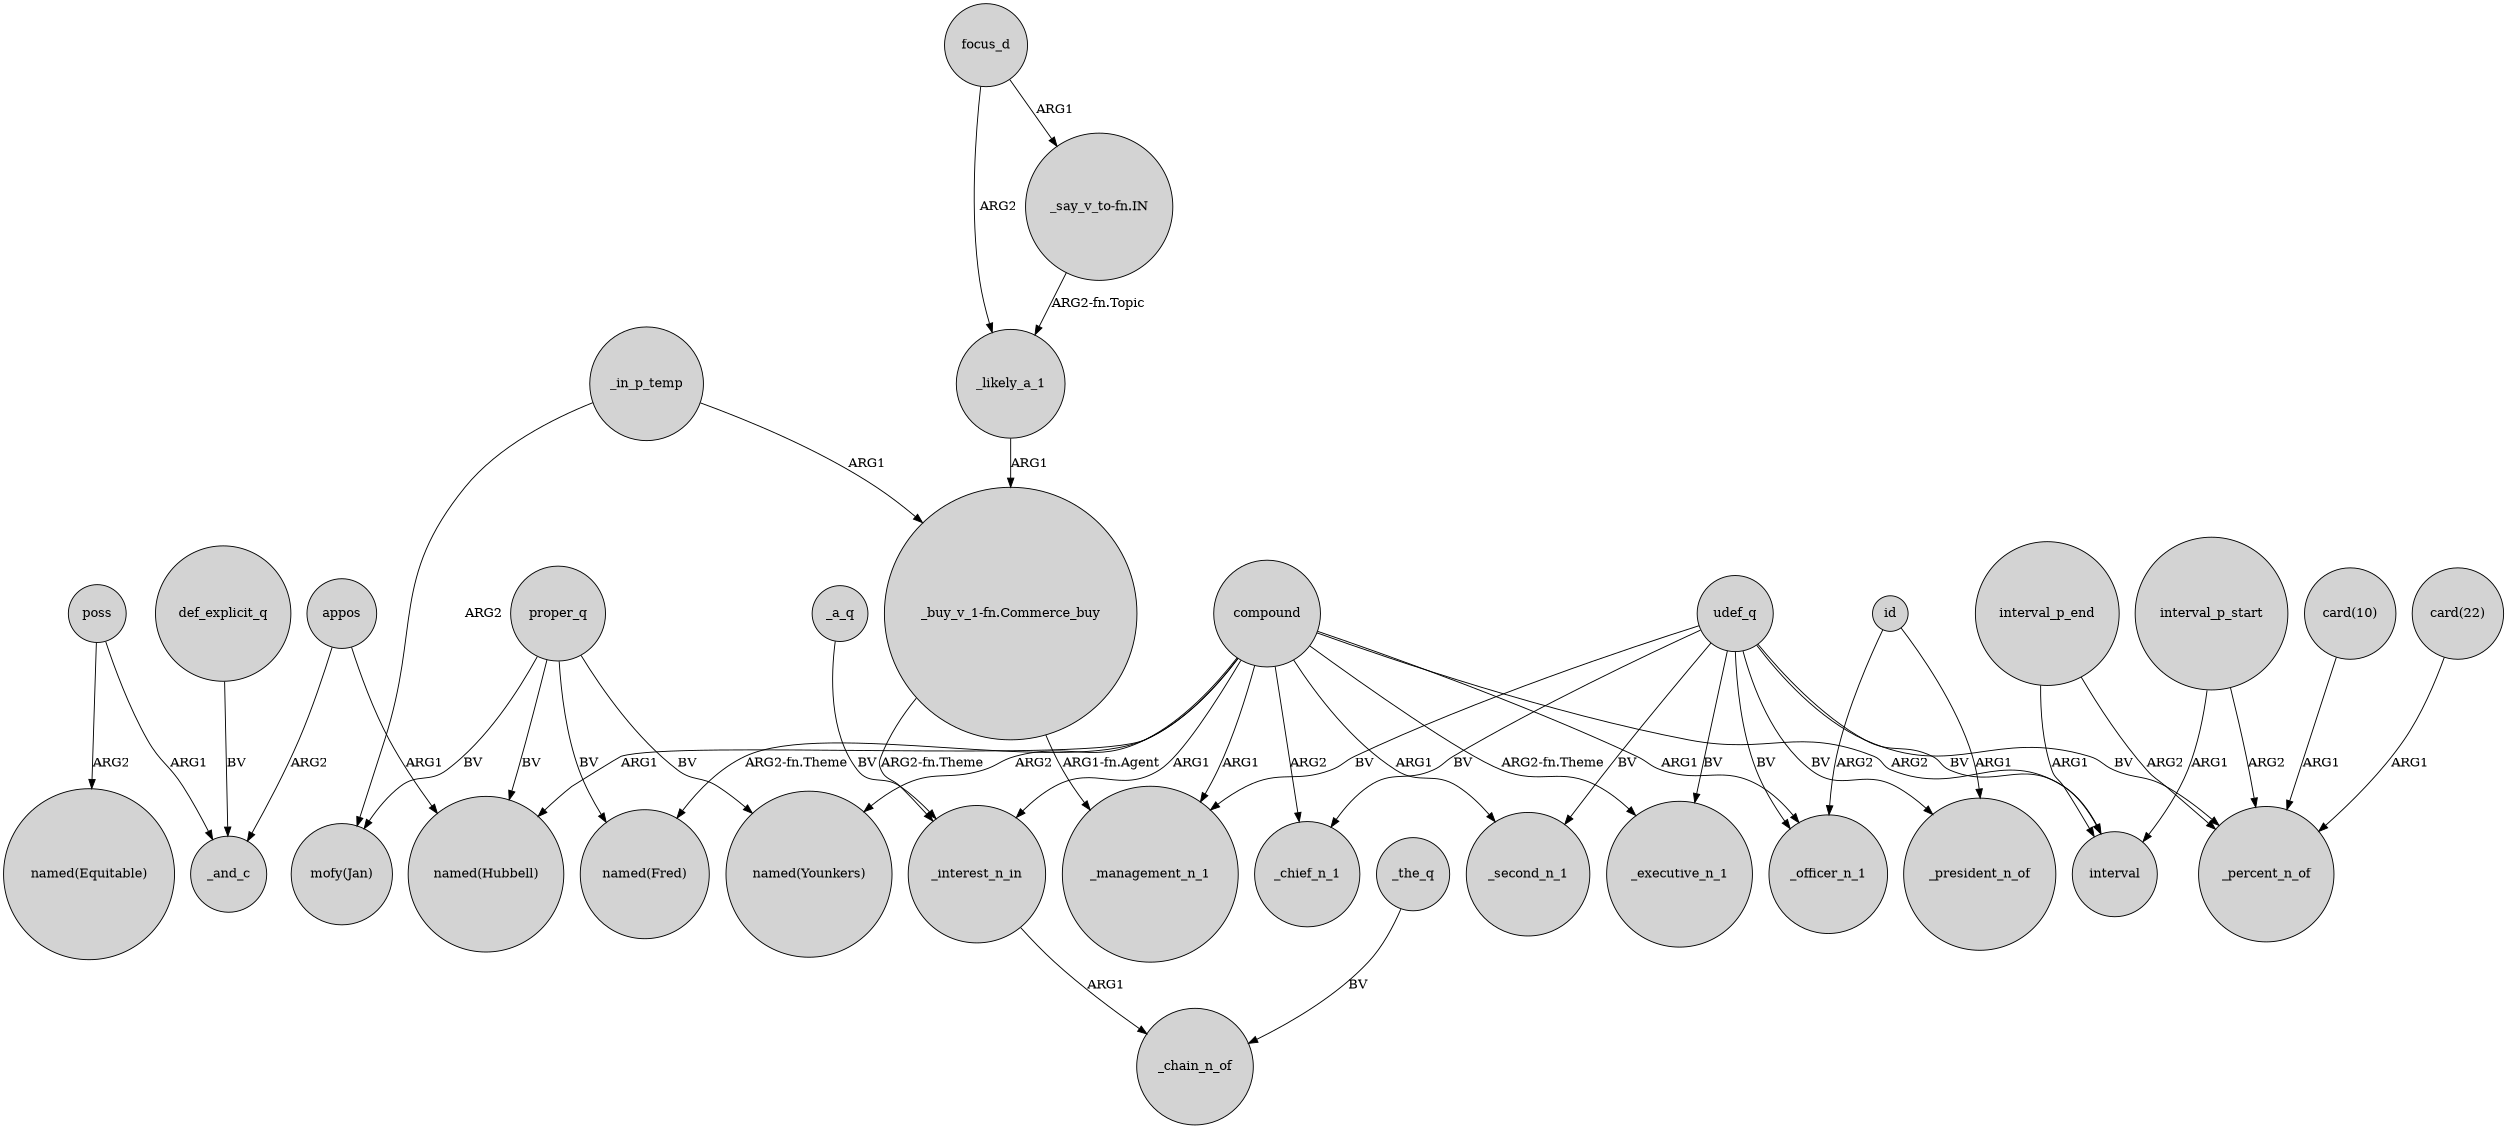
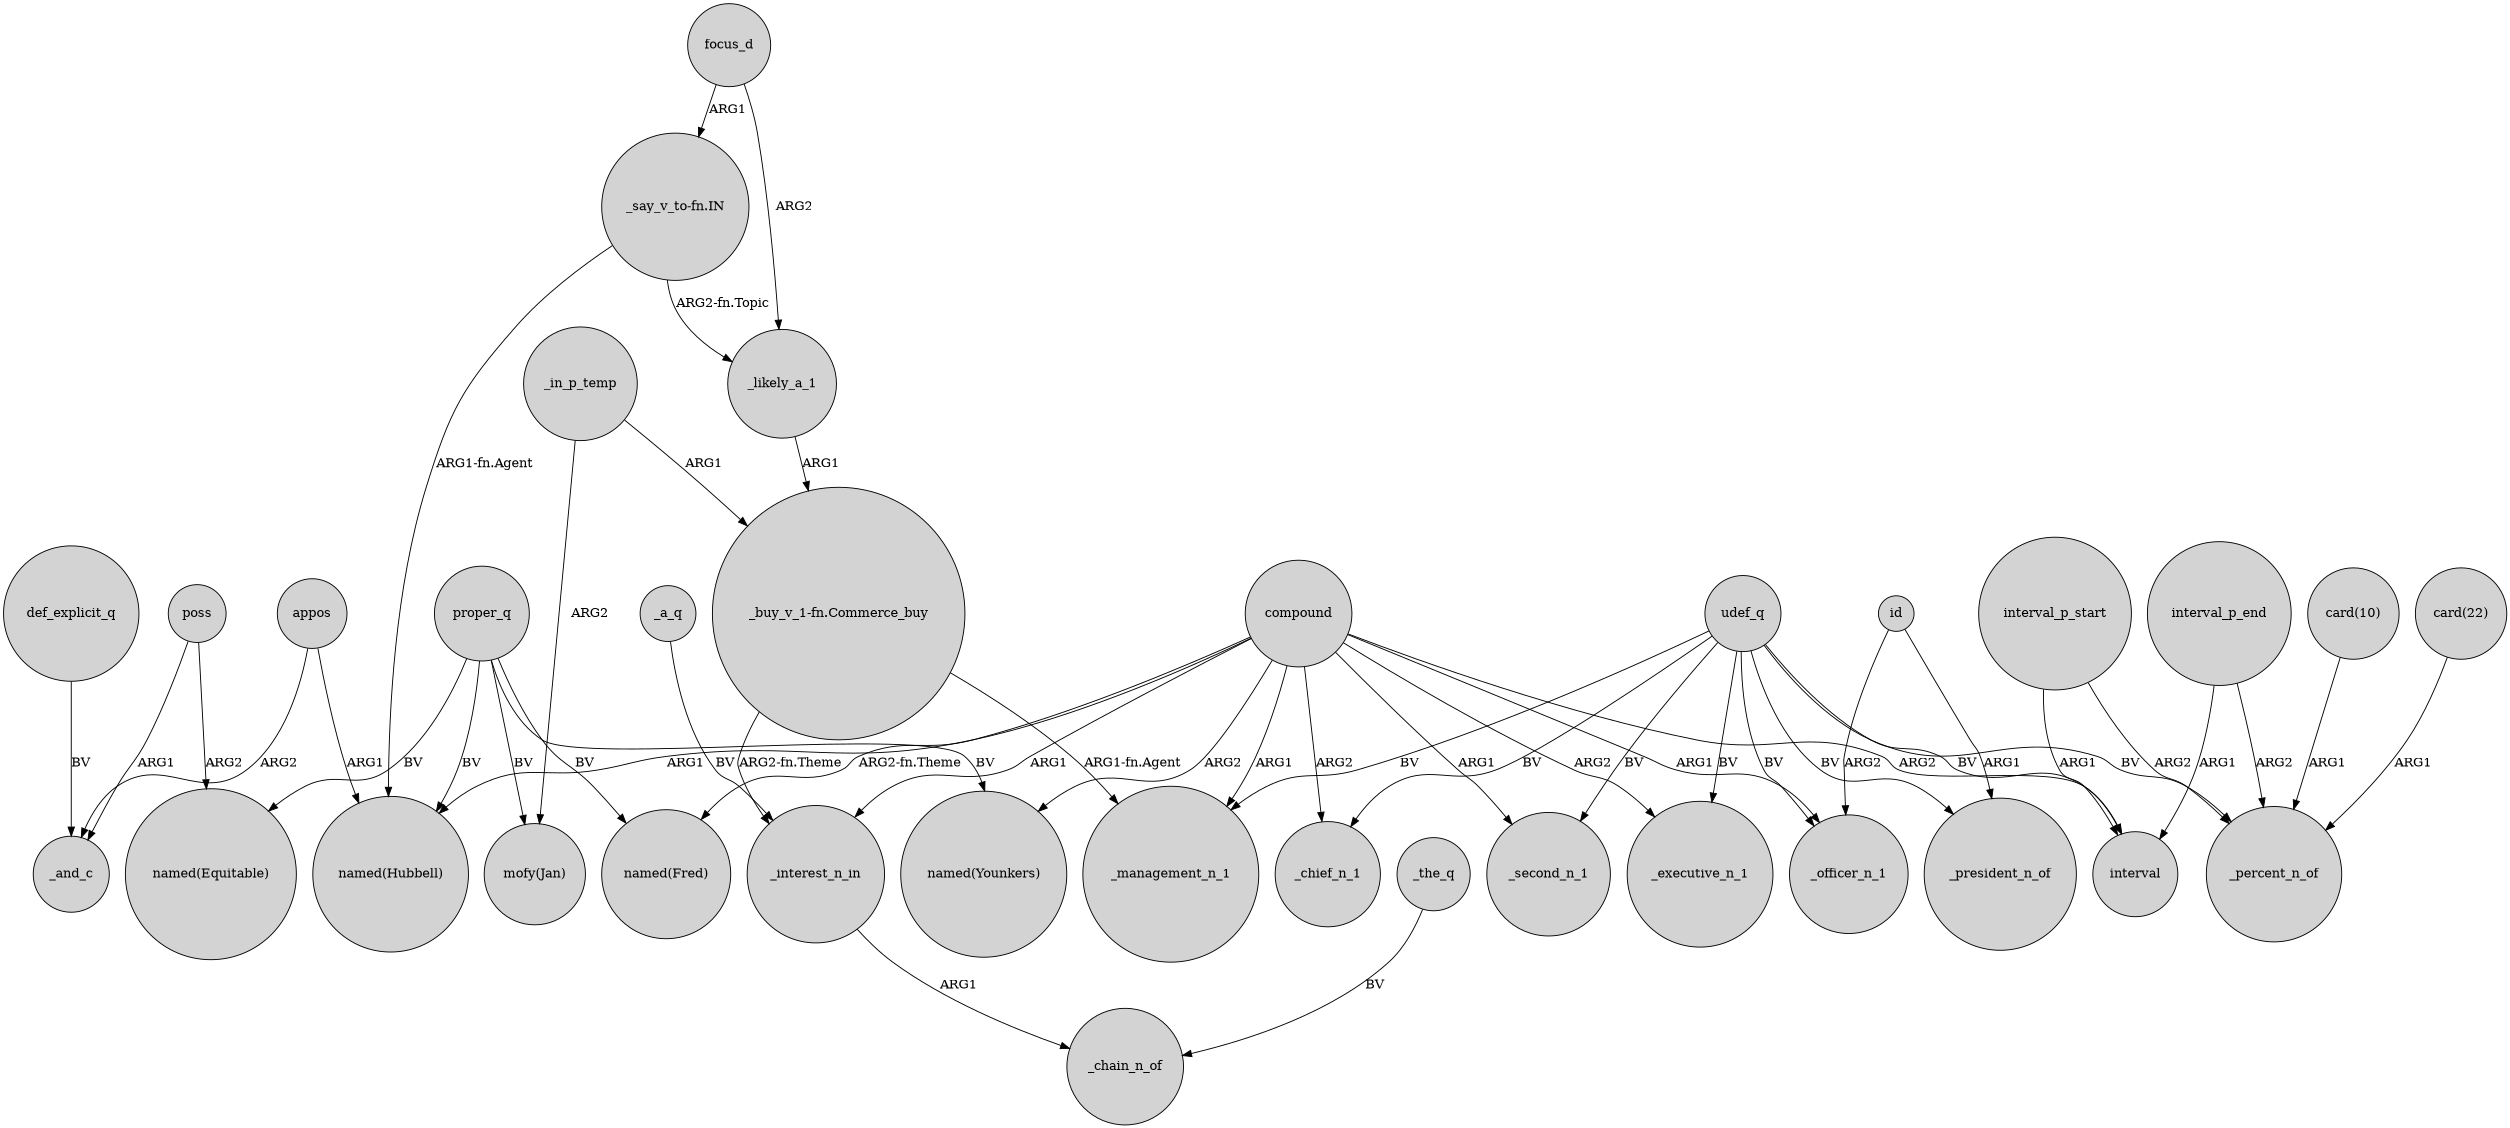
edge "_say_v_to-fn.IN" -> "named(Hubbell)": added, label "ARG1-fn.Agent"
edge "compound" -> "_executive_n_1": label "ARG2-fn.Theme" -> "ARG2"
edge "proper_q" -> "named(Equitable)": added, label "BV"
